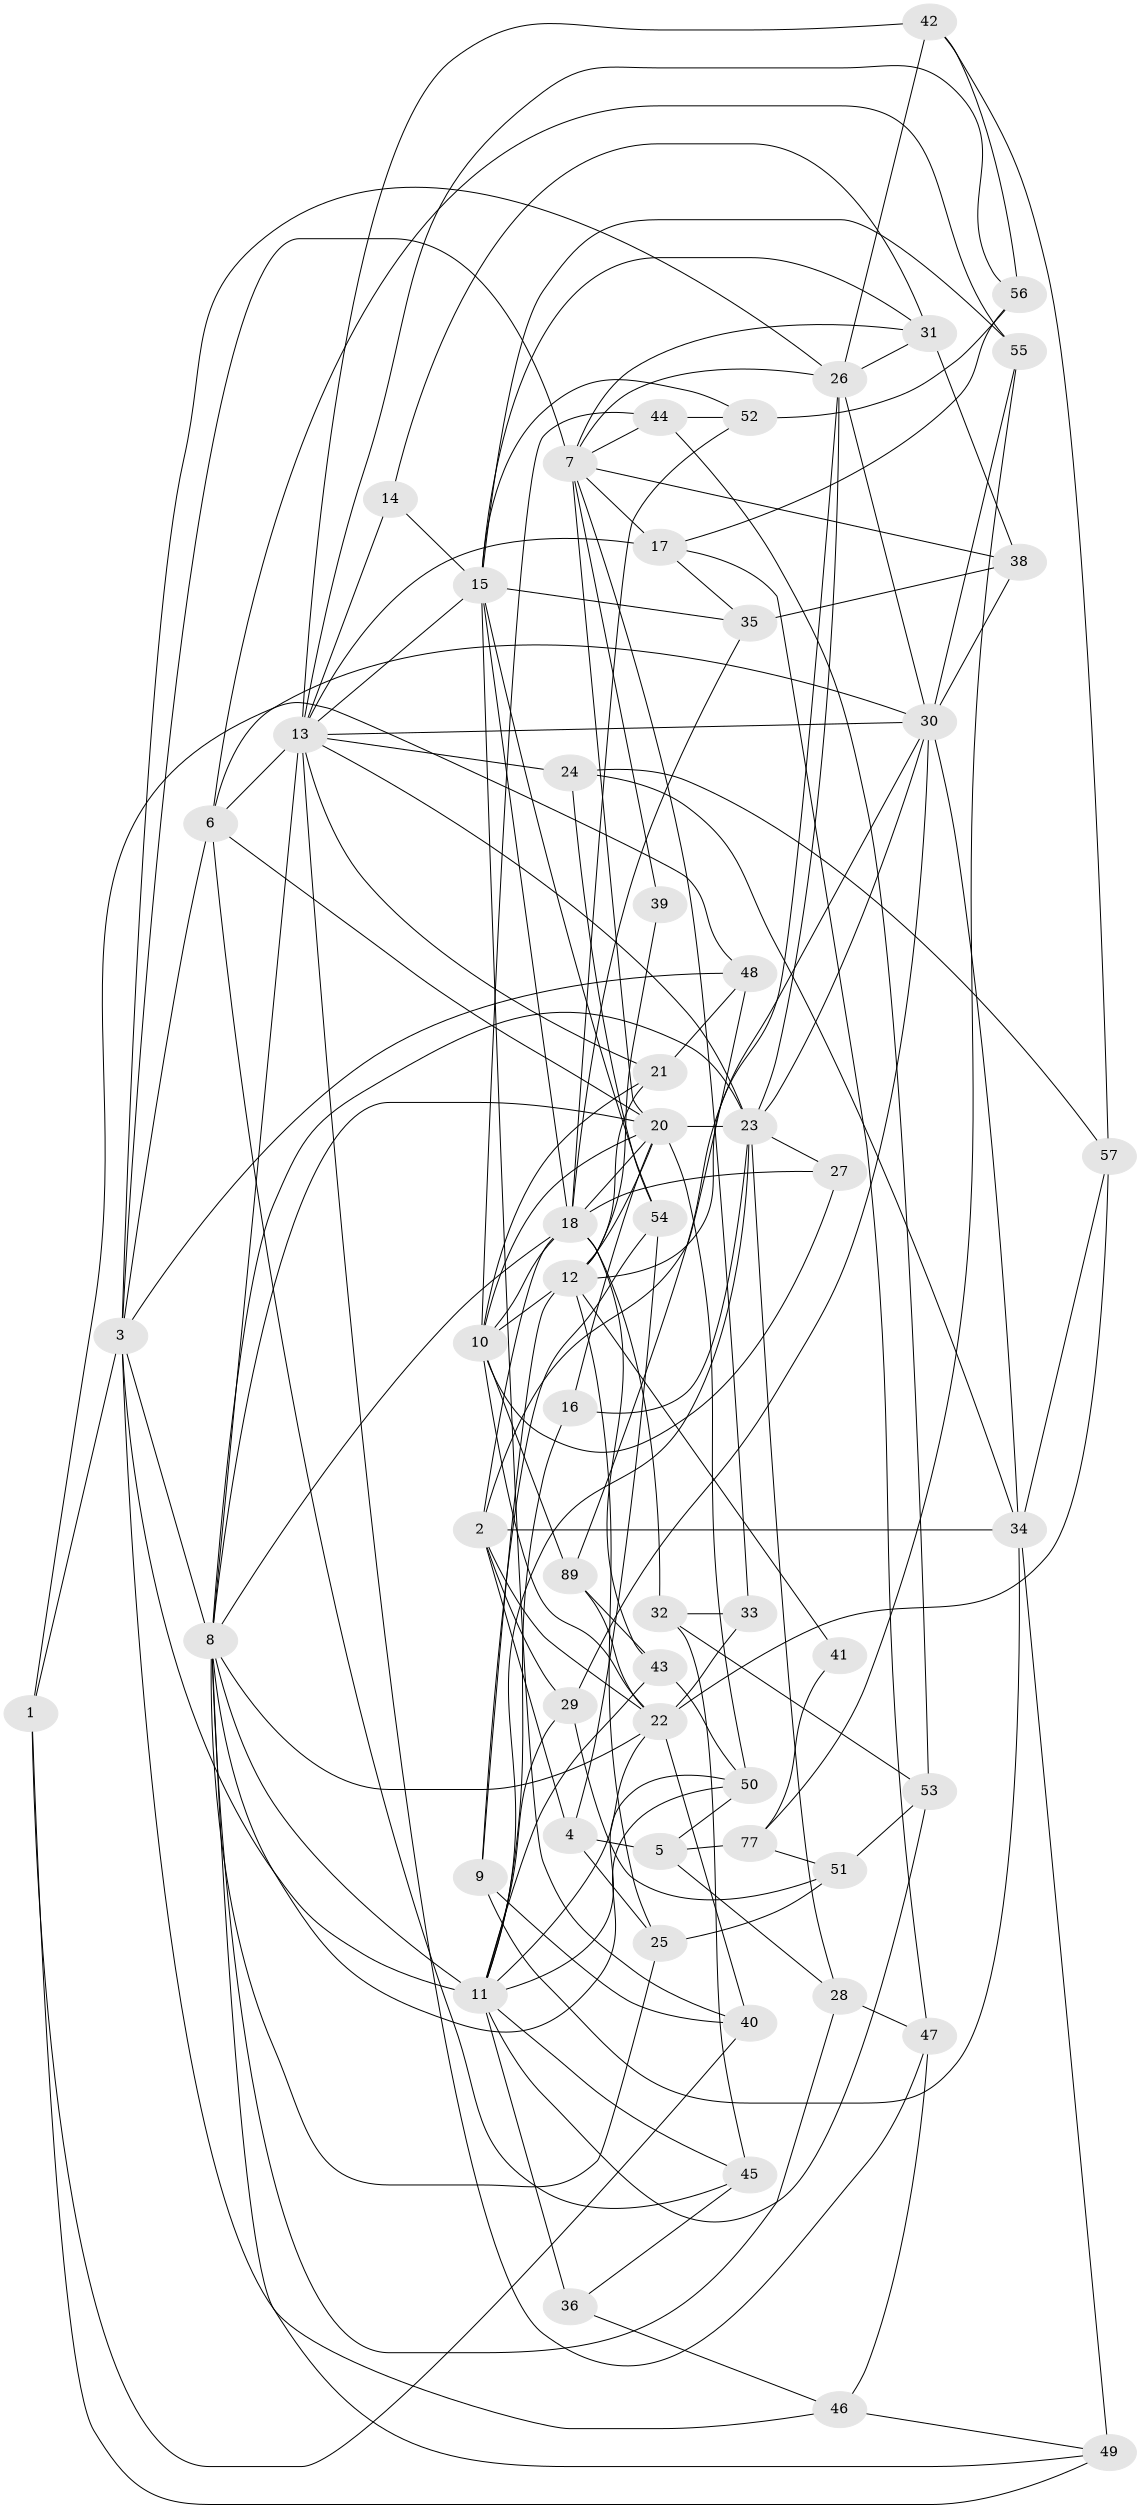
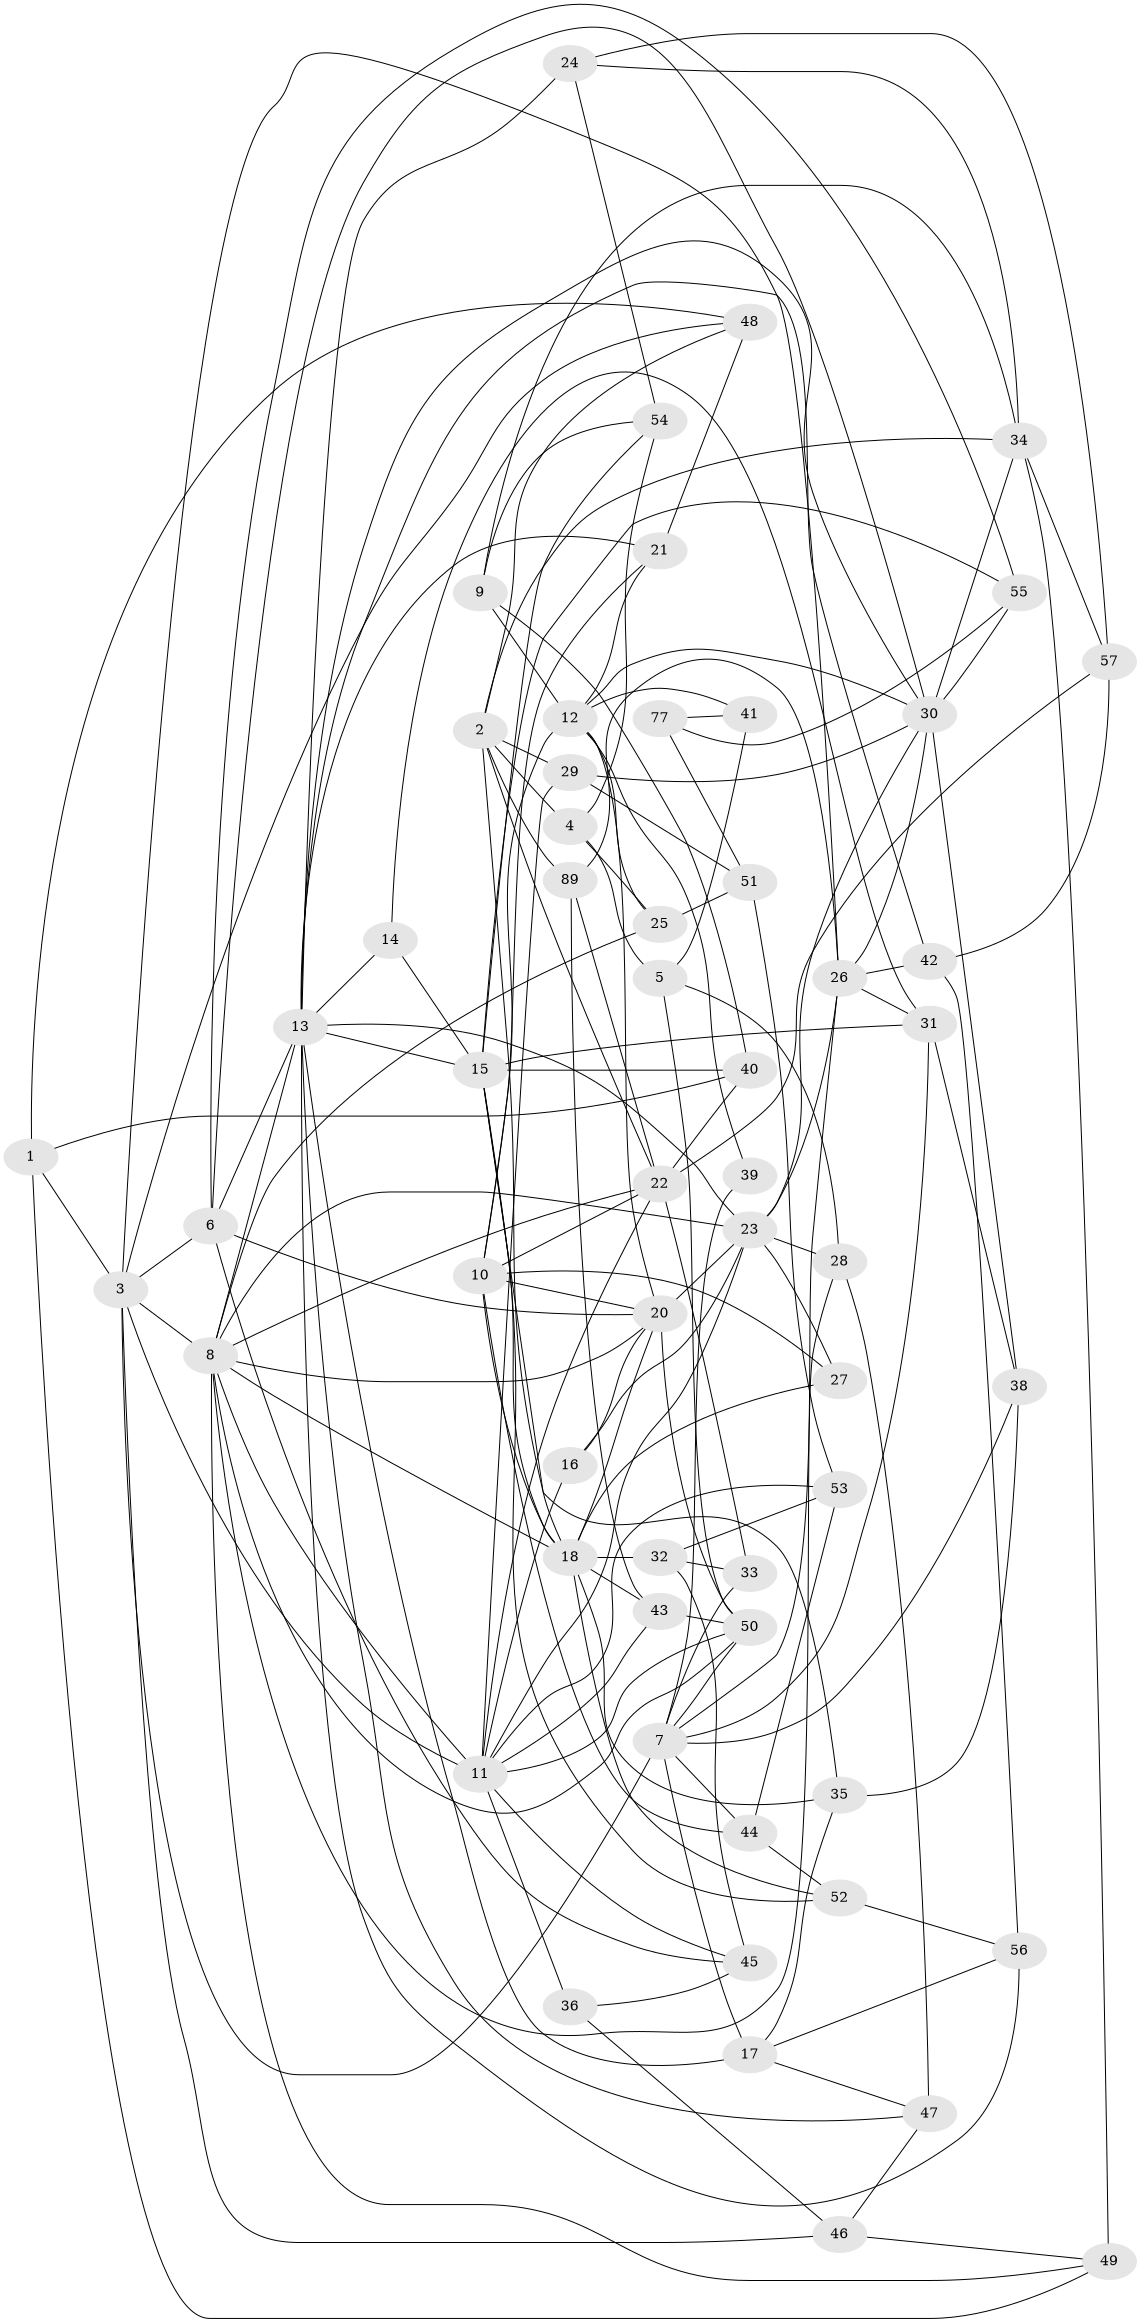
edge "7" -- "20": now "7" -- "50"
edge "10" -- "89": now "2" -- "89"
edge "77" -- "5": now "41" -- "5"
